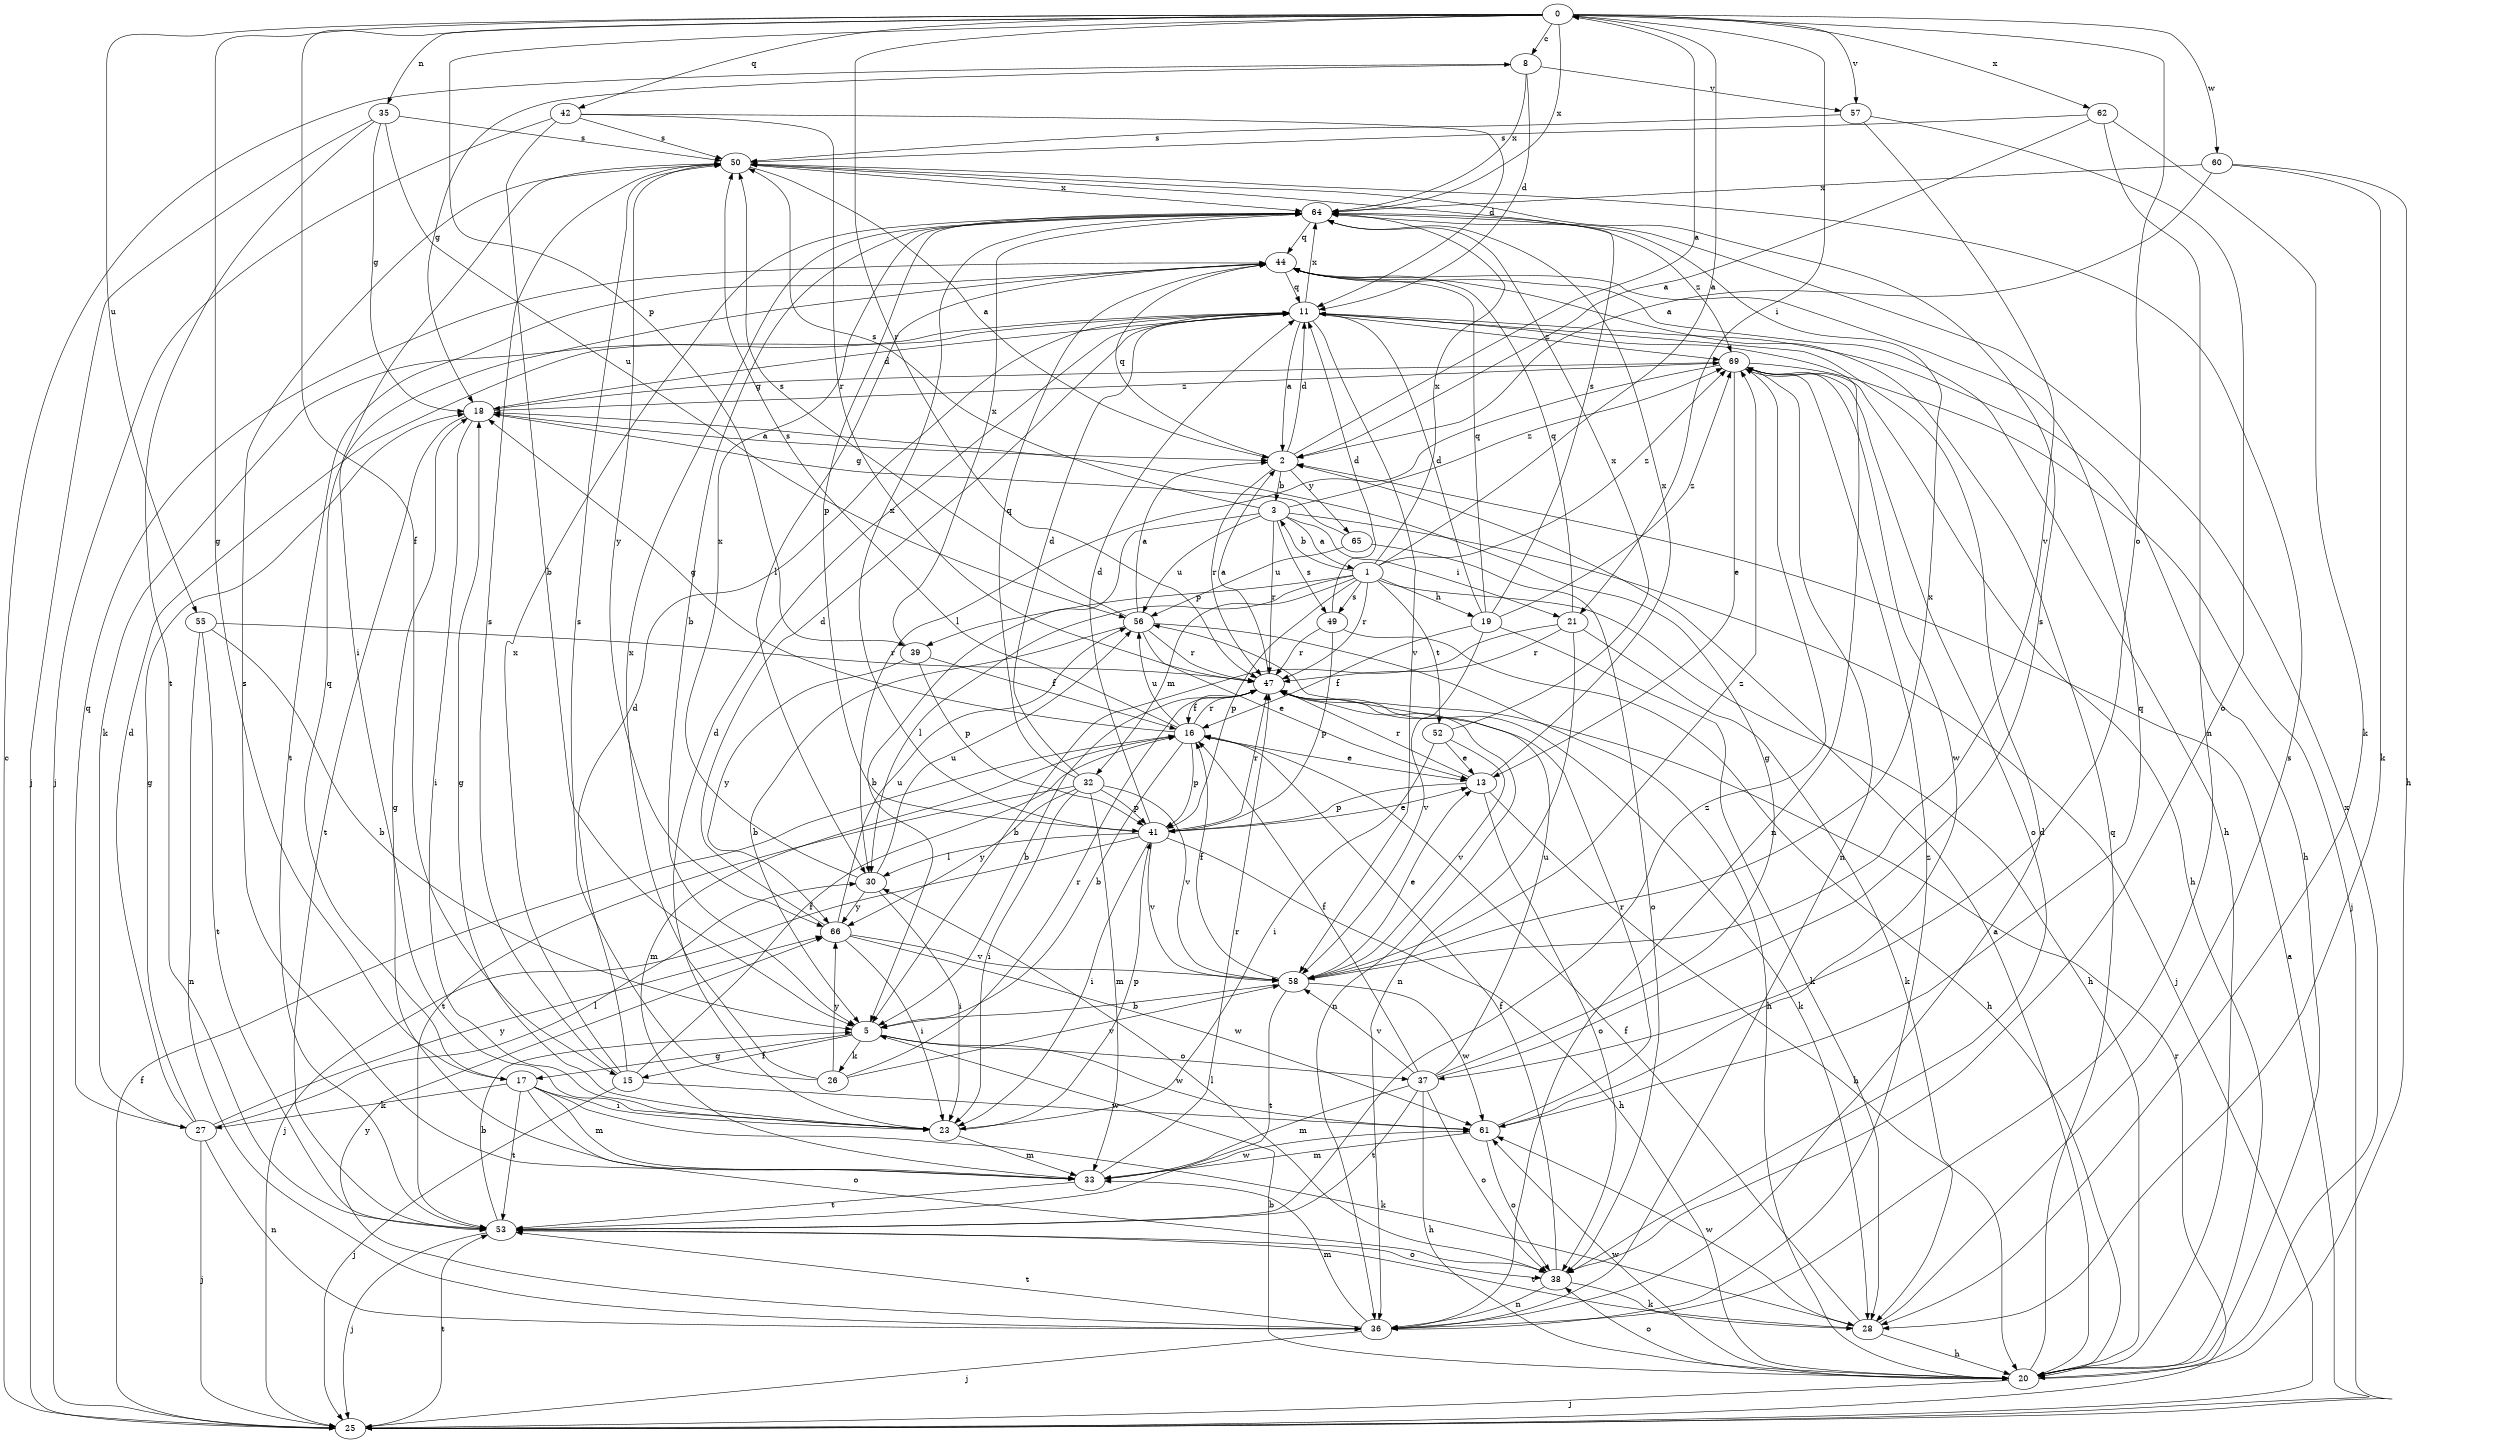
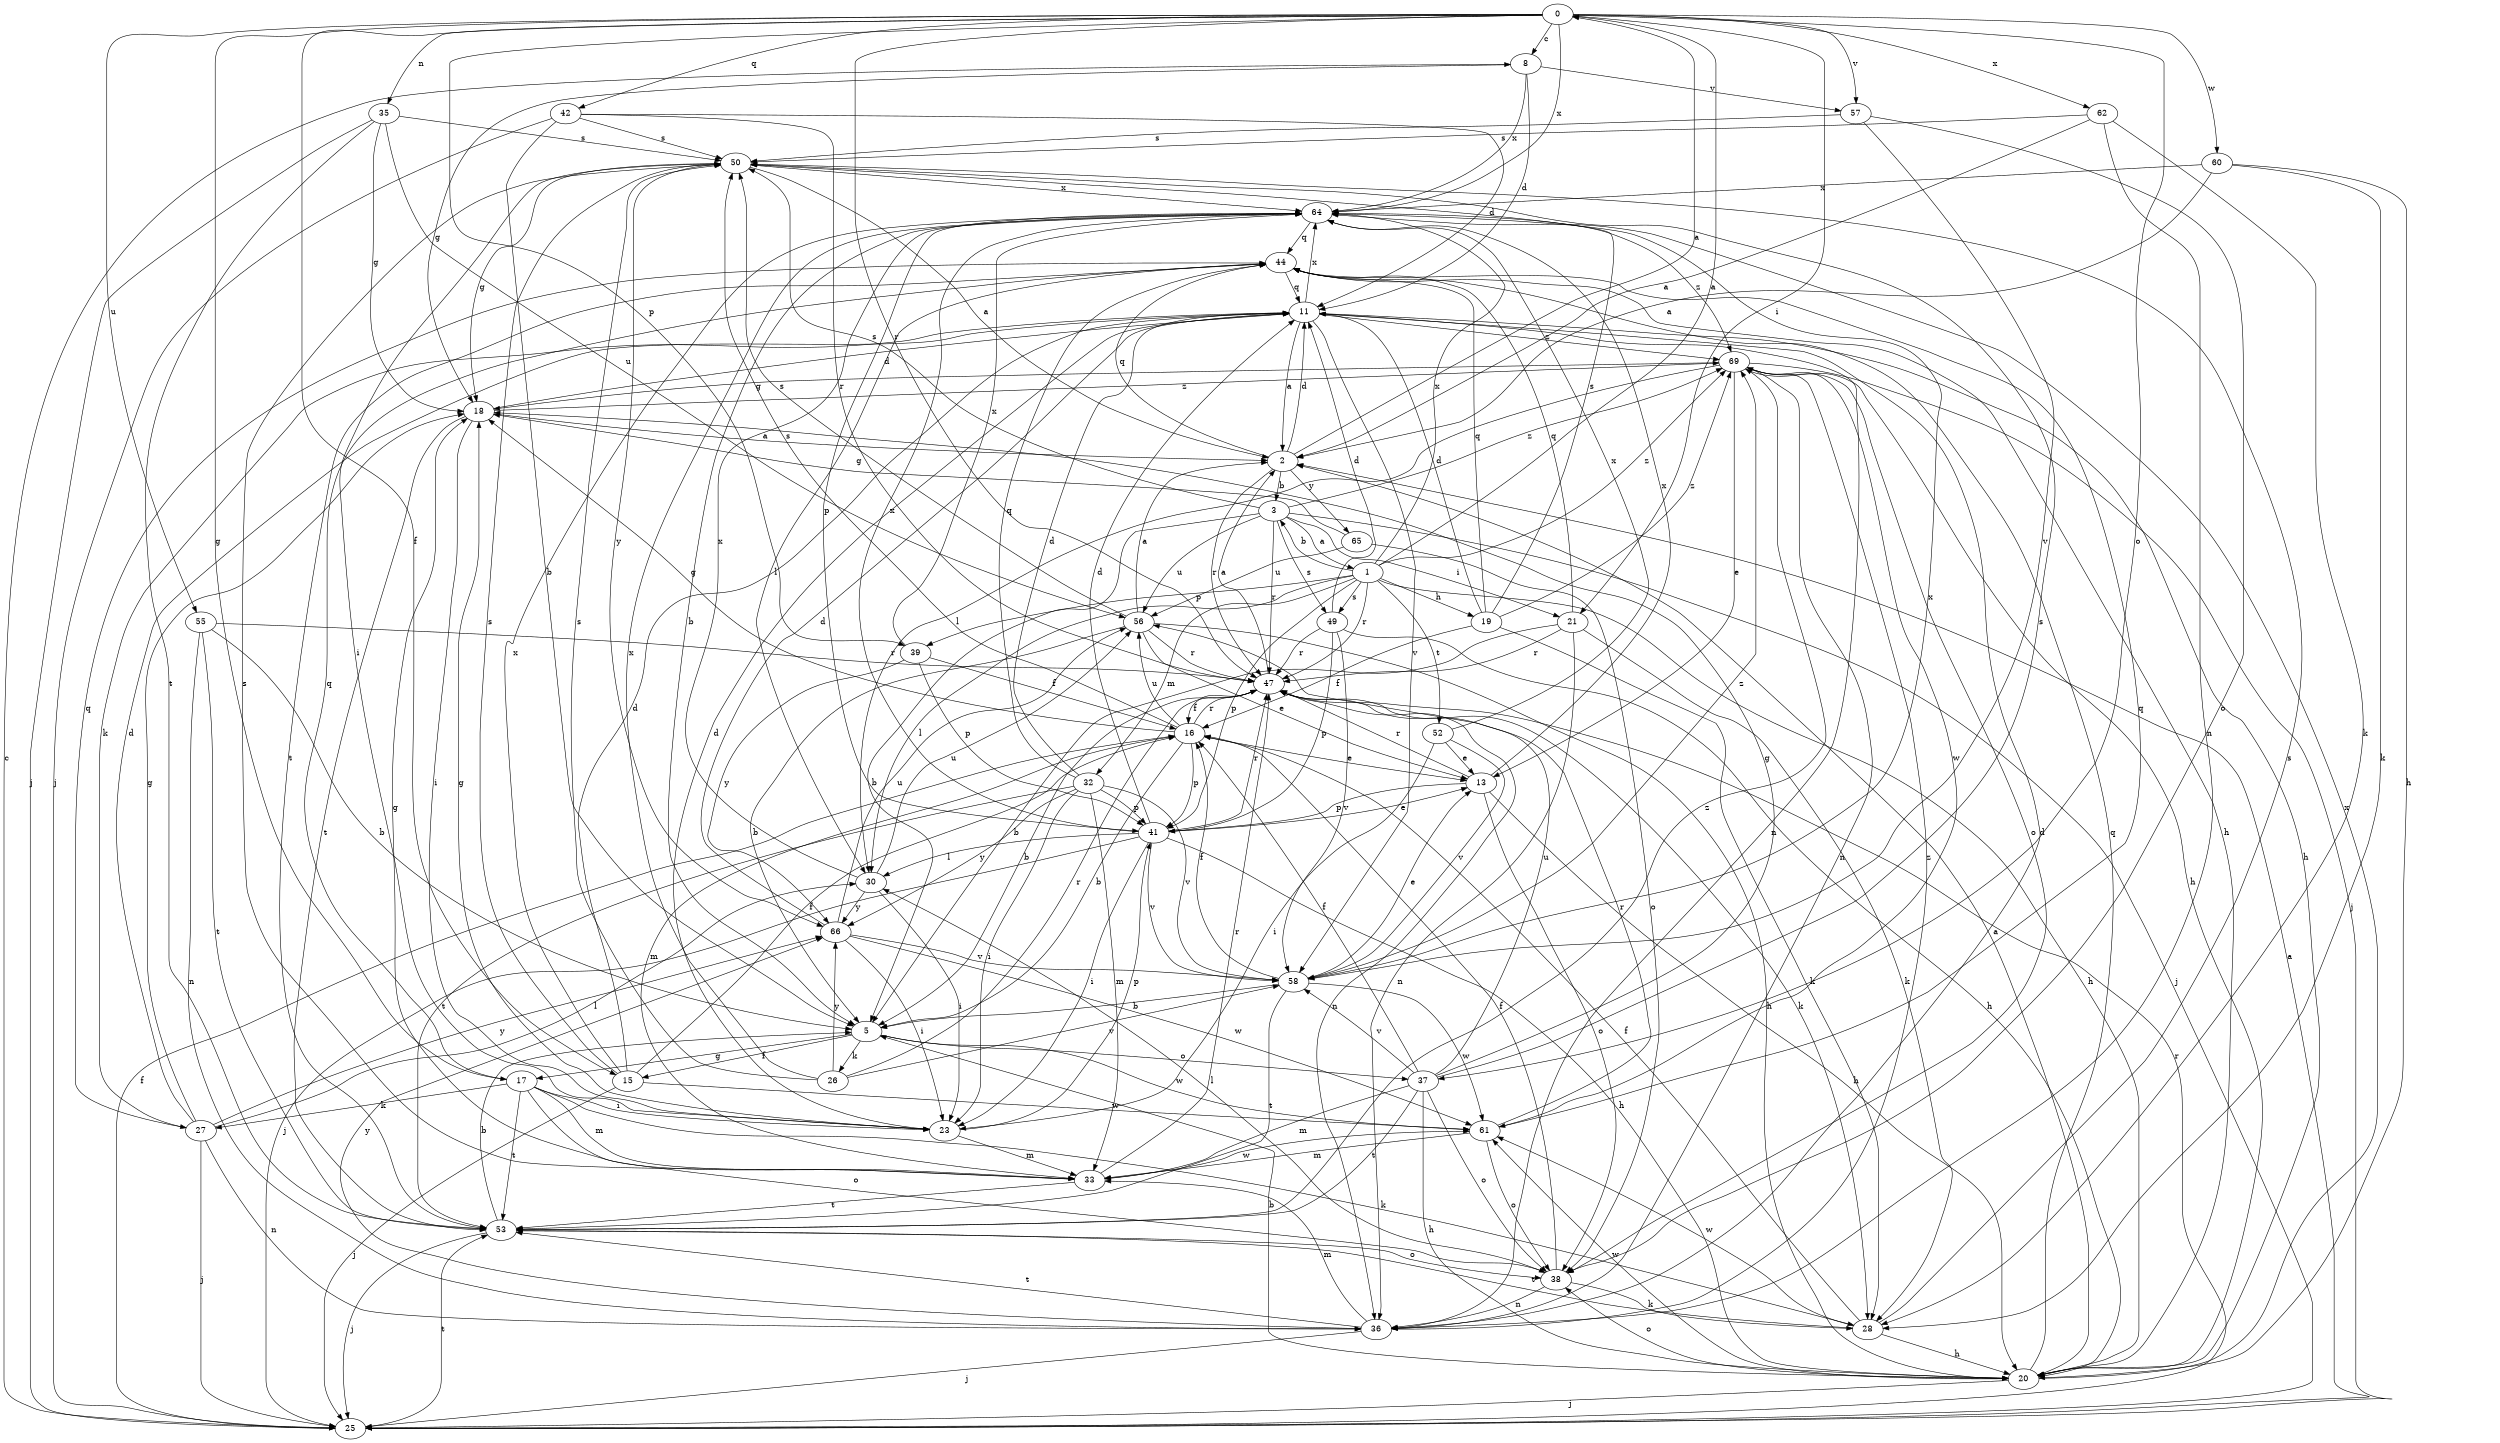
edge "50" -> "18": added, label "g"
edge "19" -> "58": now "49" -> "58"
